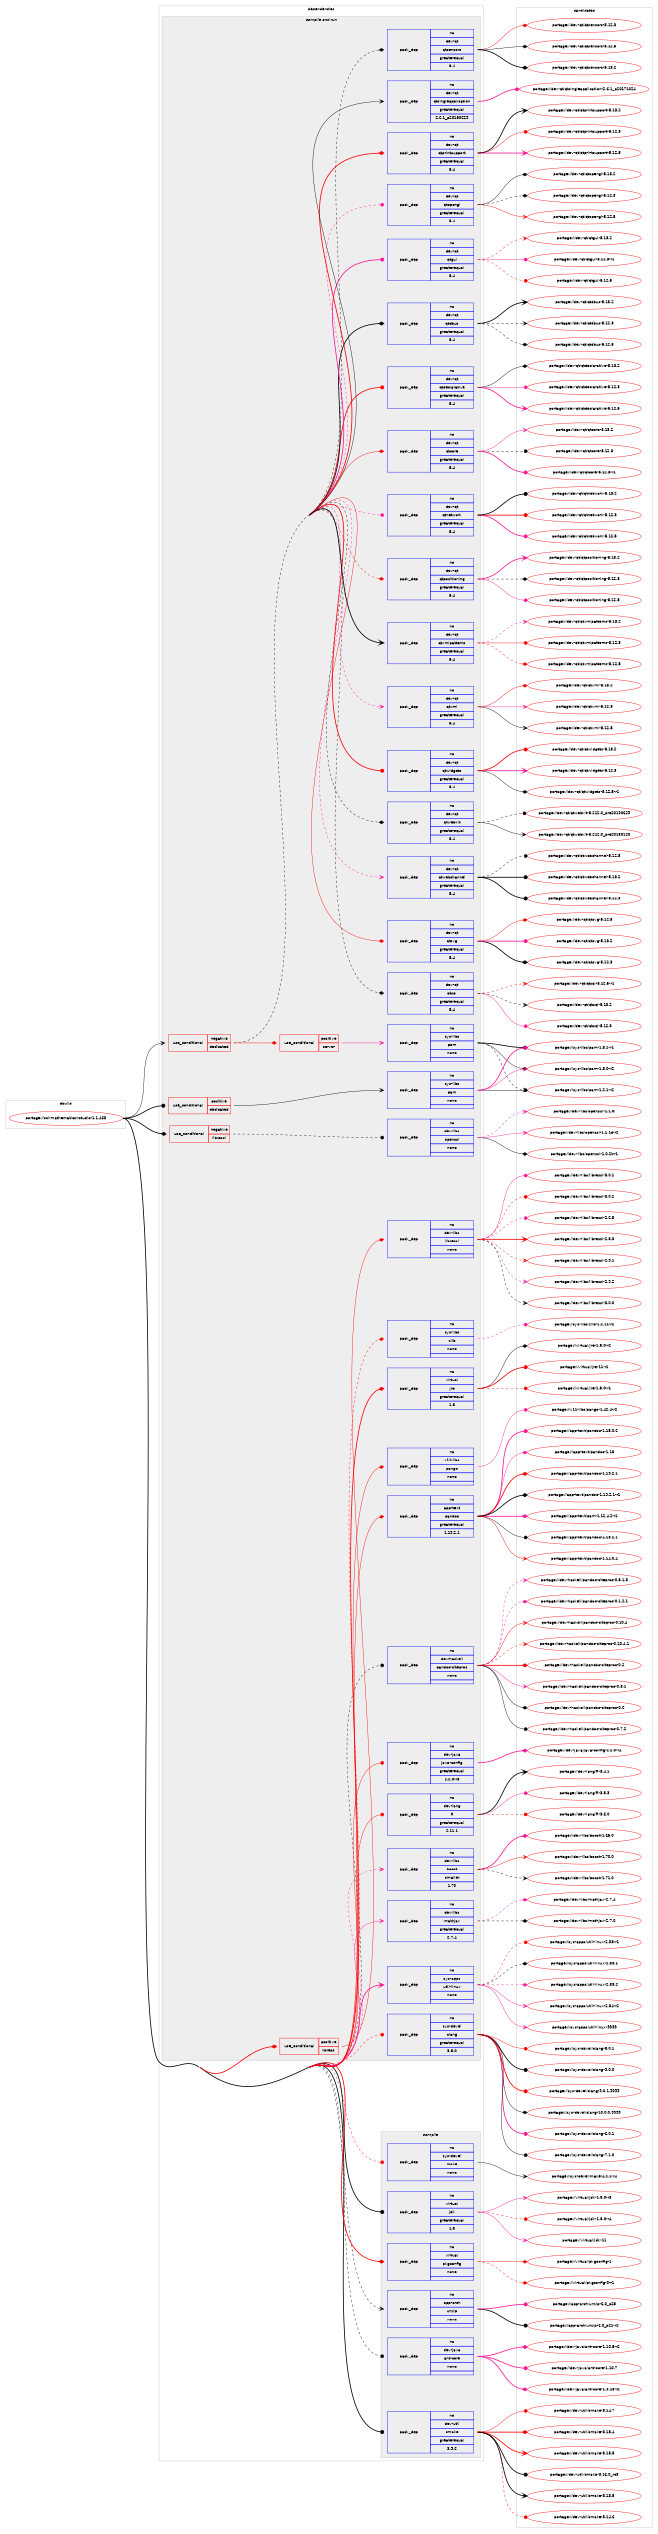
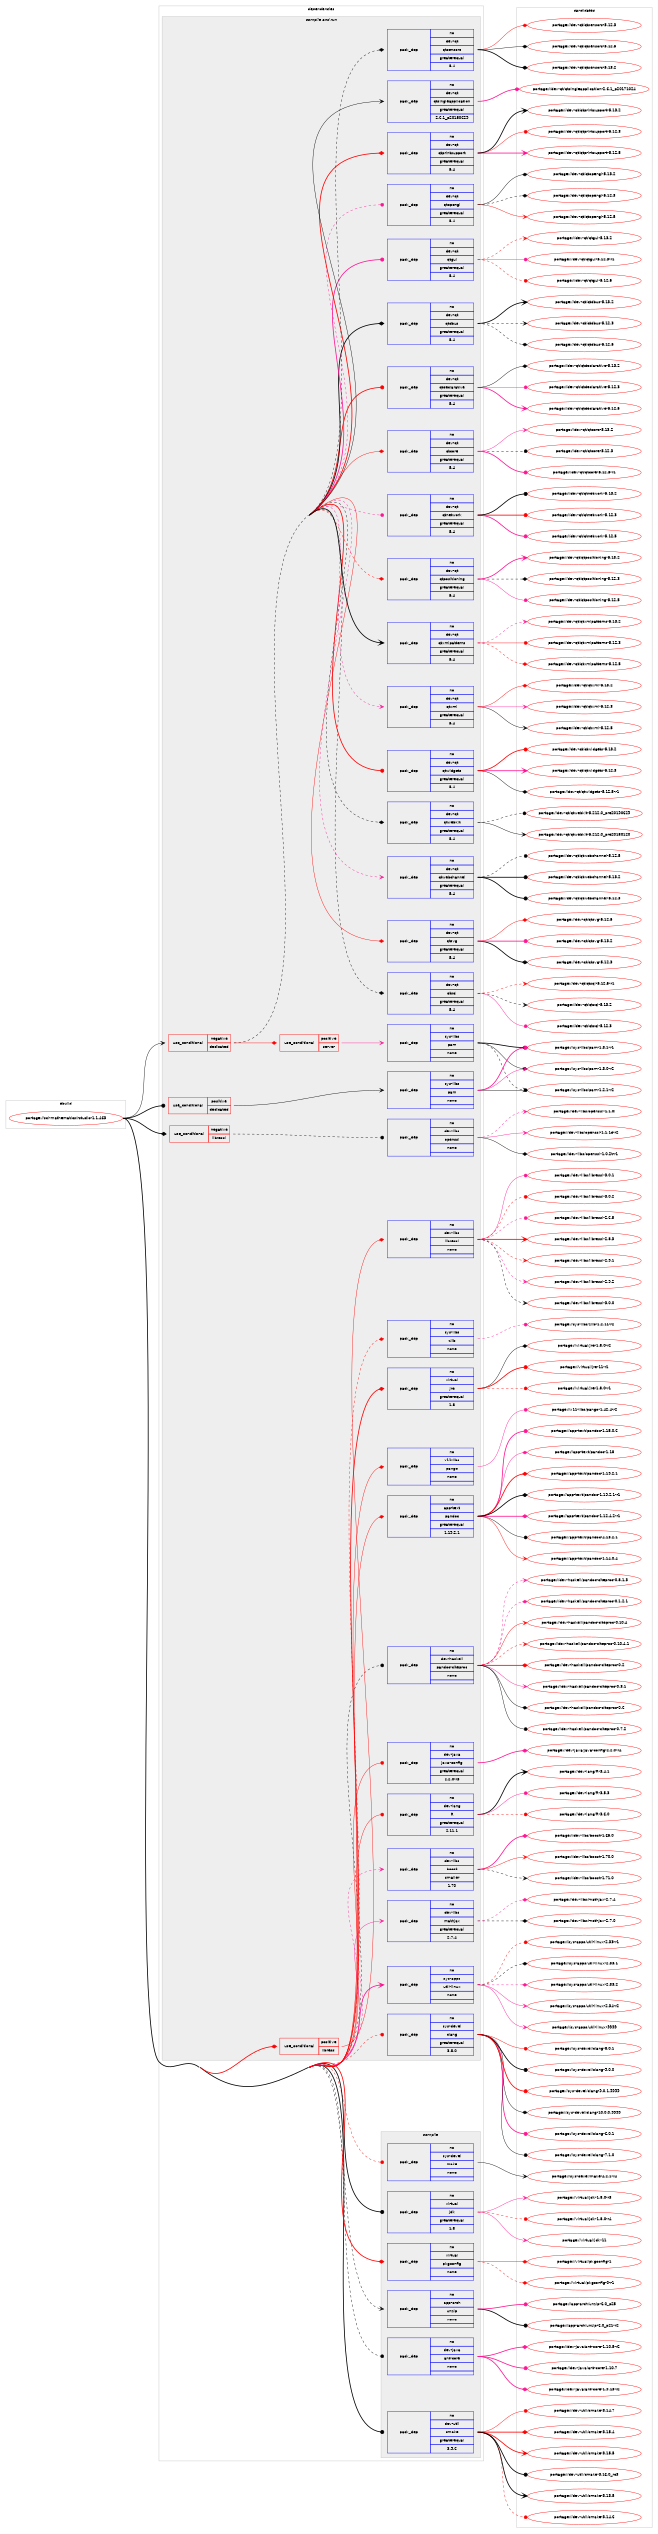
node "portage://app-text/pam-1.12.4.2-r1": label "portage://app-text/pam-1.12.4.2-r1" -> "portage://app-text/pandoc-1.12.4.2-r1"
